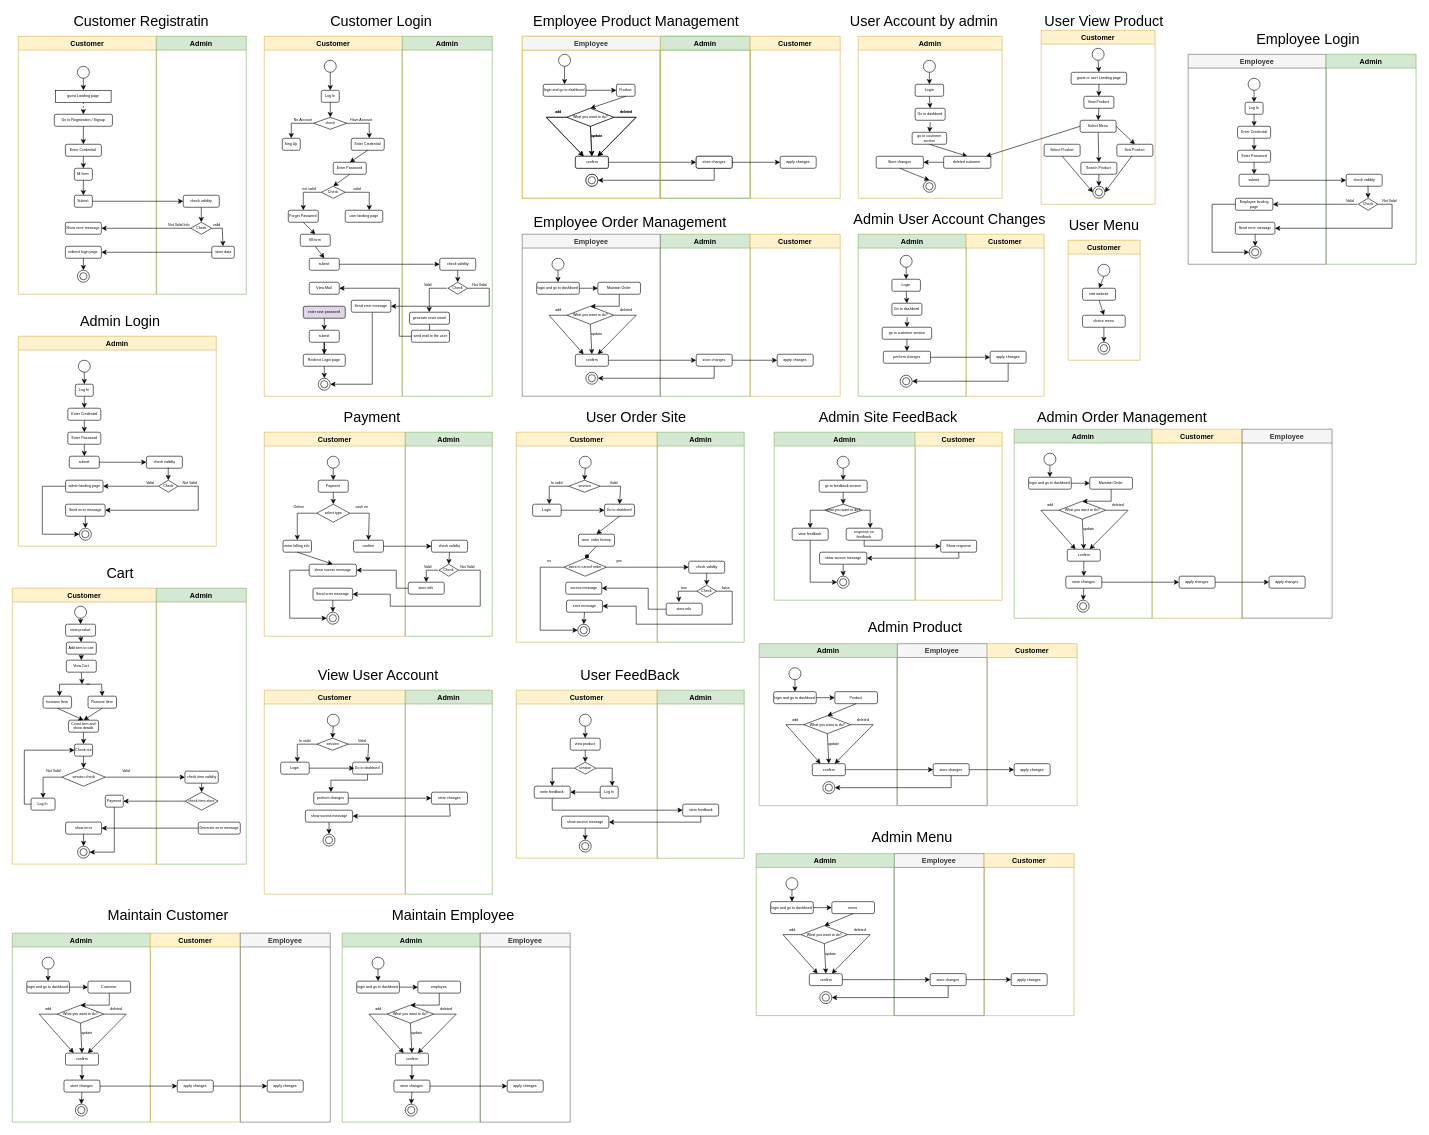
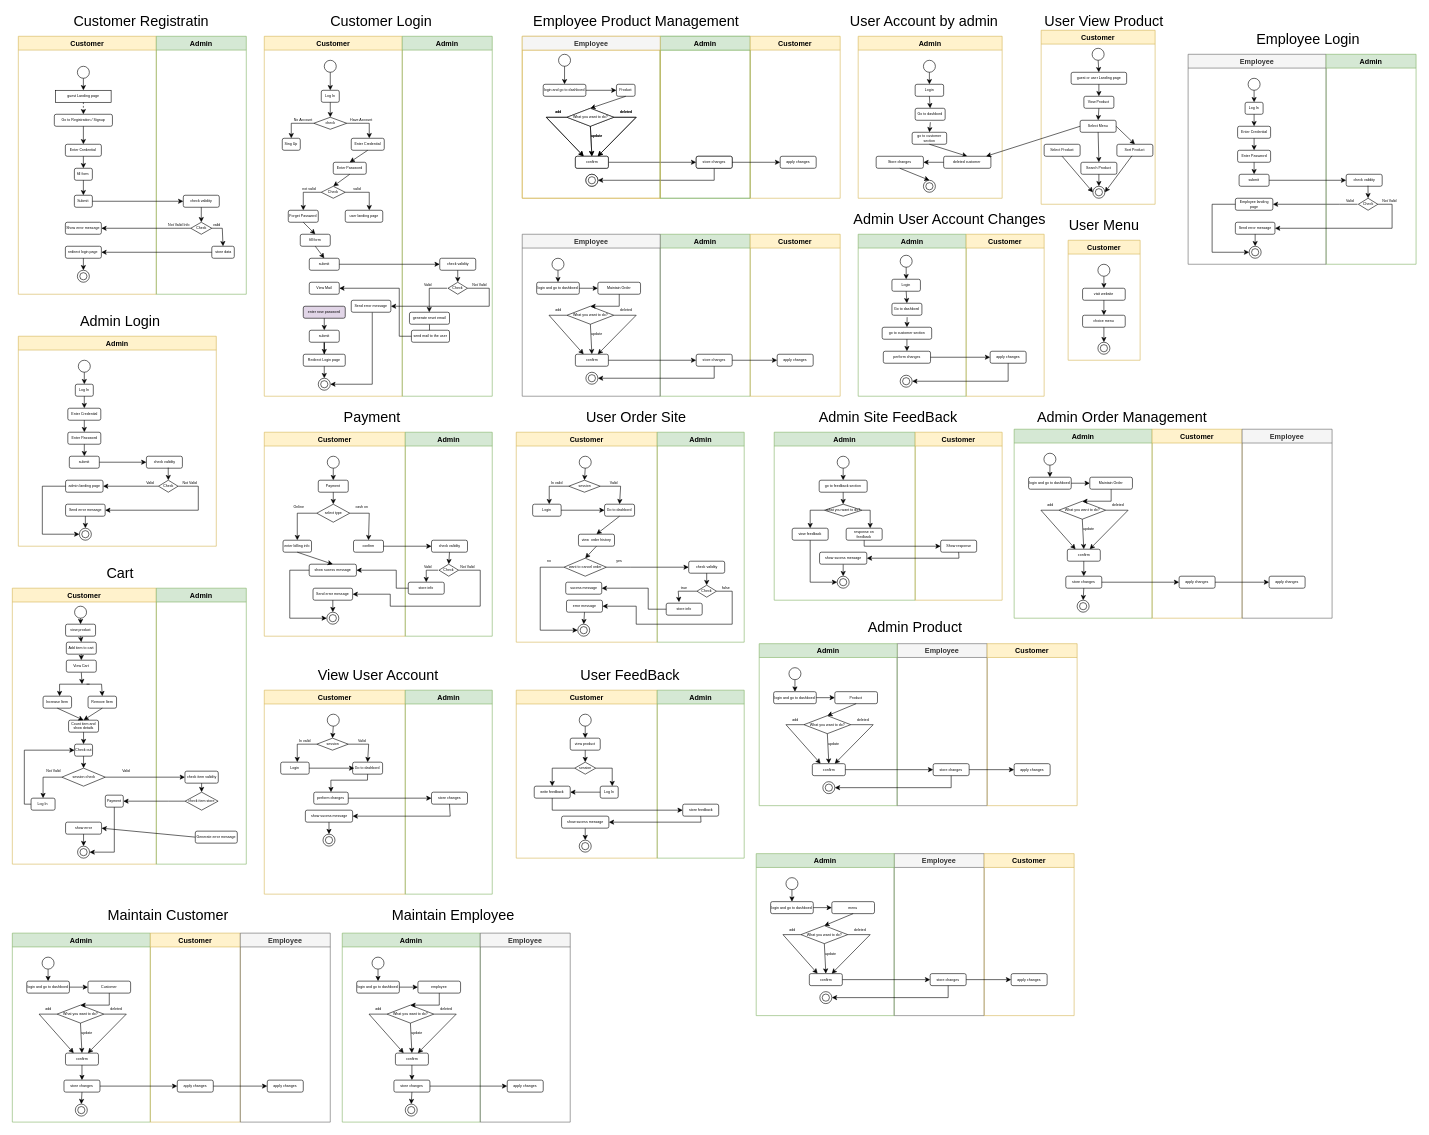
node "Employee Order Management": removed
node "visit website": size 33x12 -> 43x12
edge "view order history" -> "want to cancel order": arrowhead diamond -> classic
node "Generate error message": moved (219, 828) -> (216, 837)
node "Admin Menu": removed
